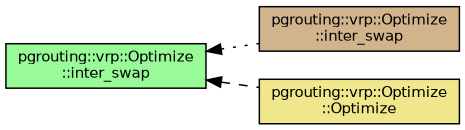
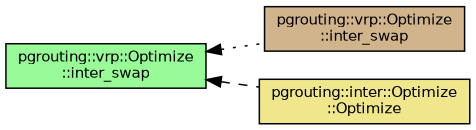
node "pgrouting::vrp::Optimize ::Optimize": label "pgrouting::vrp::Optimize ::Optimize" -> "pgrouting::inter::Optimize ::Optimize"
